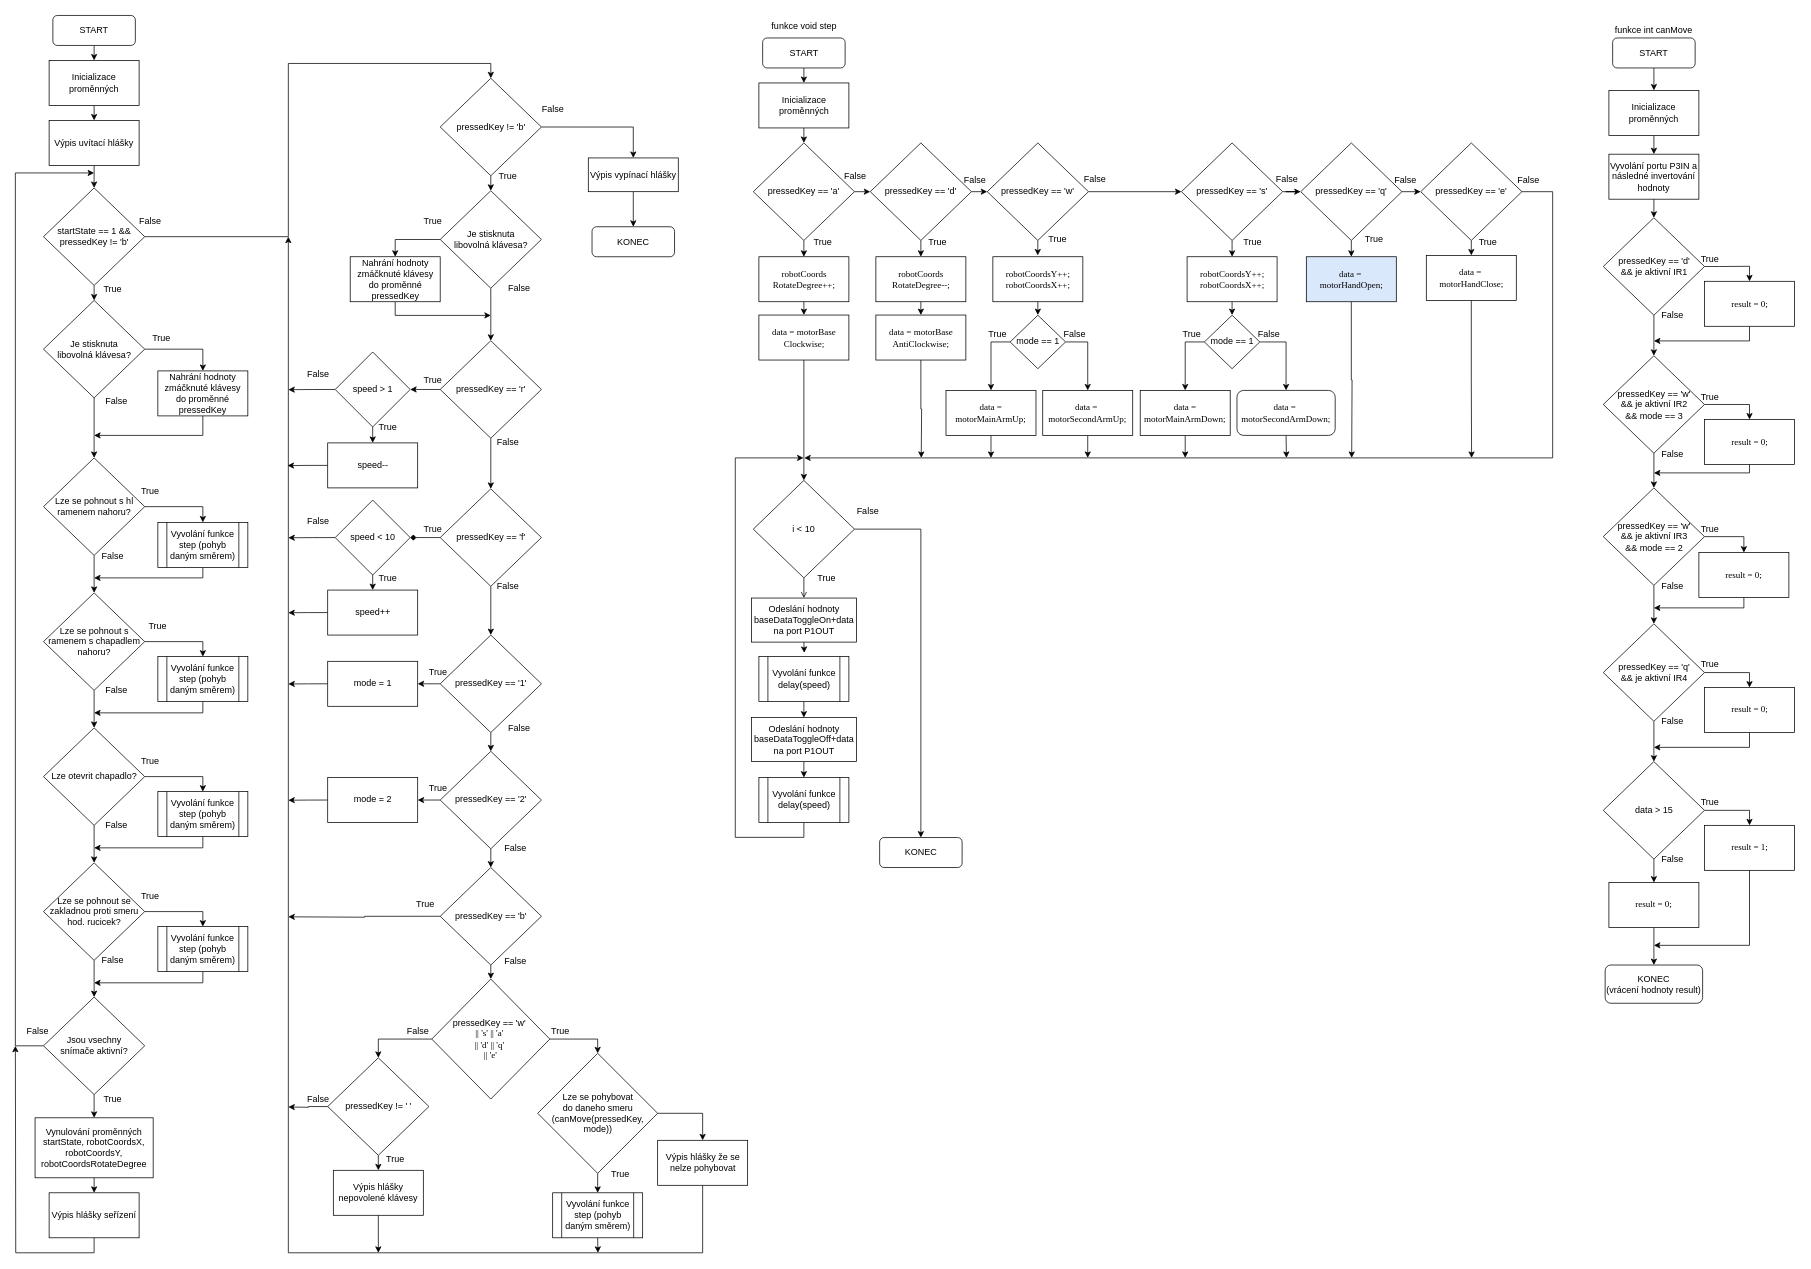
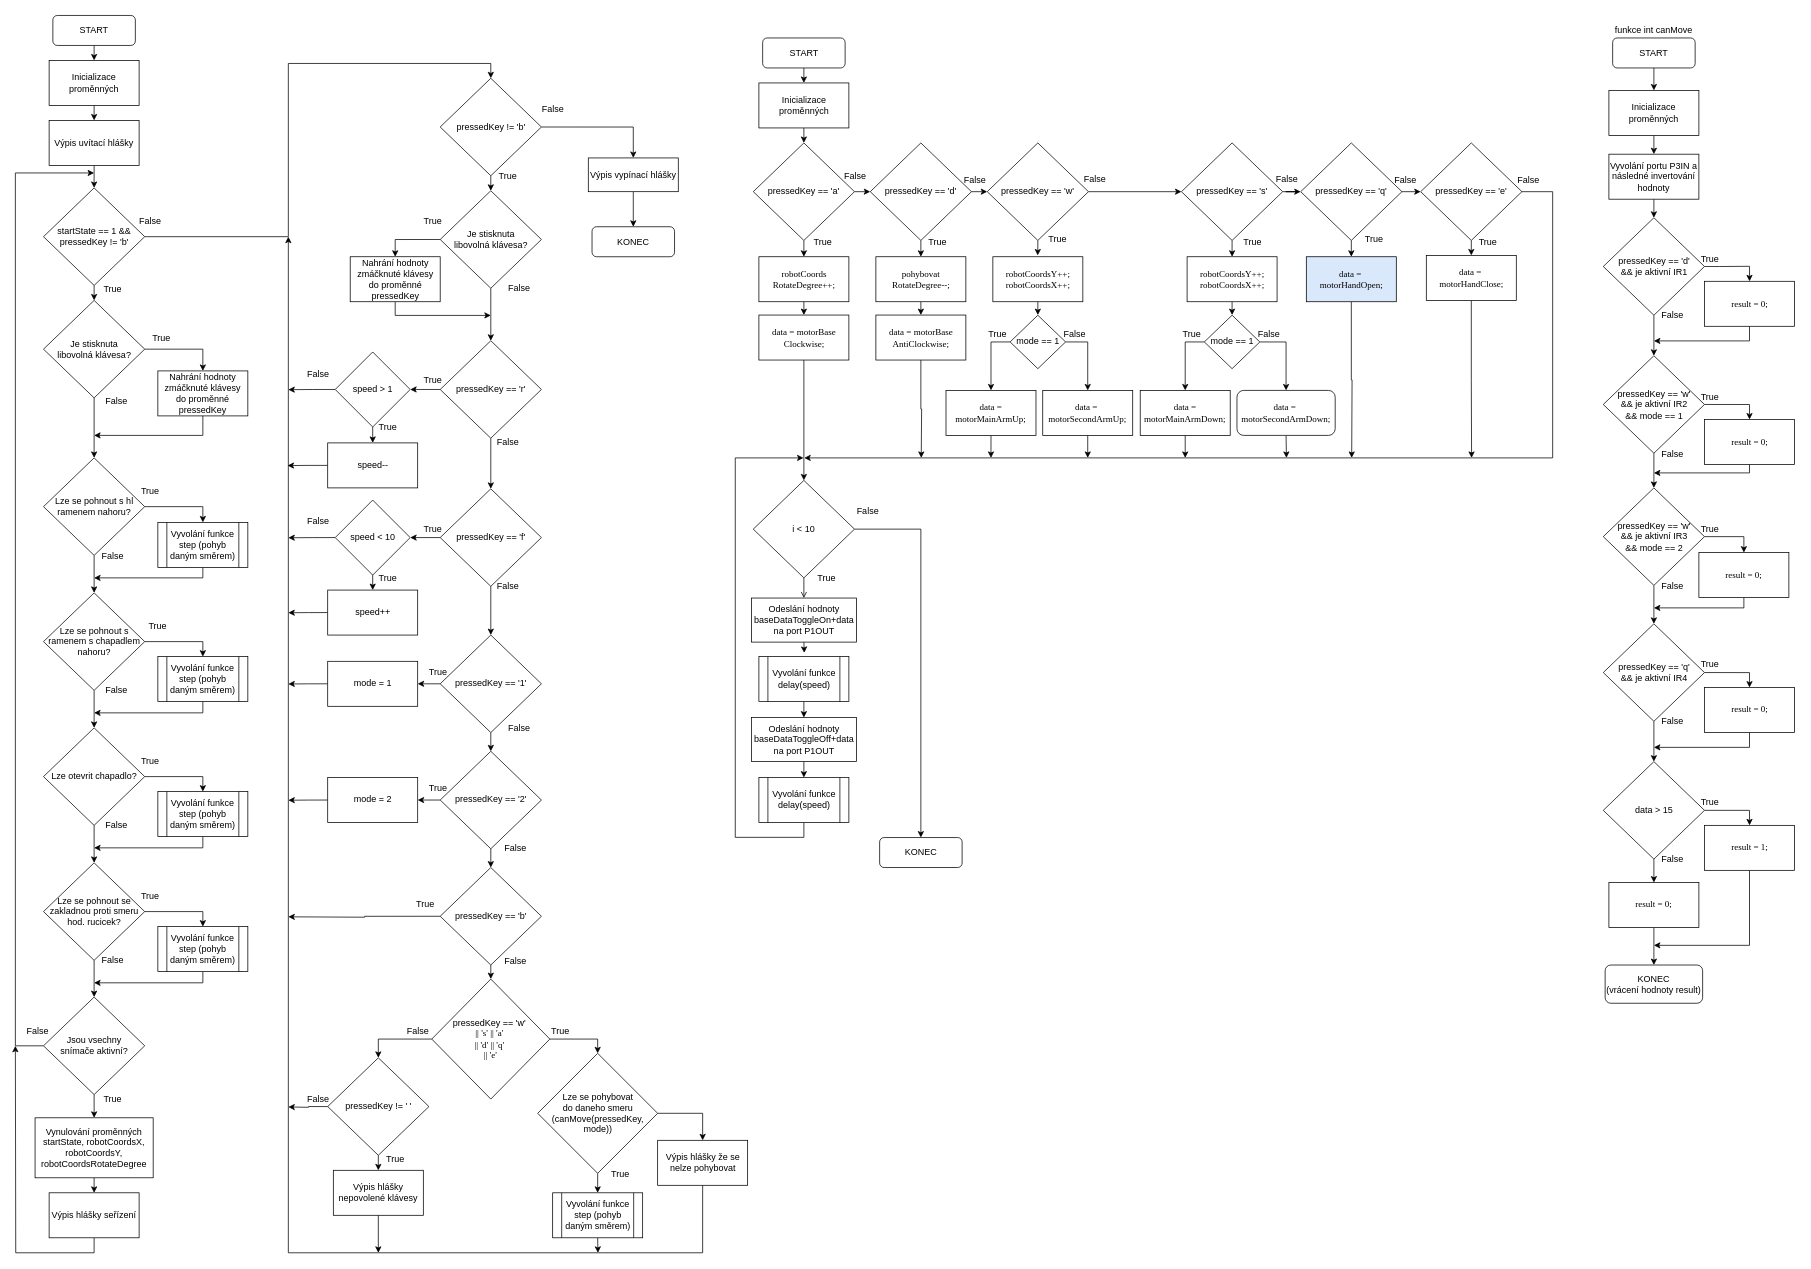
node "funkce void step": removed
node "robotCoords RotateDegree--;": label "robotCoords RotateDegree--;" -> "pohybovat RotateDegree--;"
node "pressedKey == 'w' && je aktivní IR2 && mode == 3": label "pressedKey == 'w' && je aktivní IR2 && mode == 3" -> "pressedKey == 'w' && je aktivní IR2 && mode == 1"
edge "pressedKey == 'f'" -> "speed < 10": arrowhead diamond -> classic
